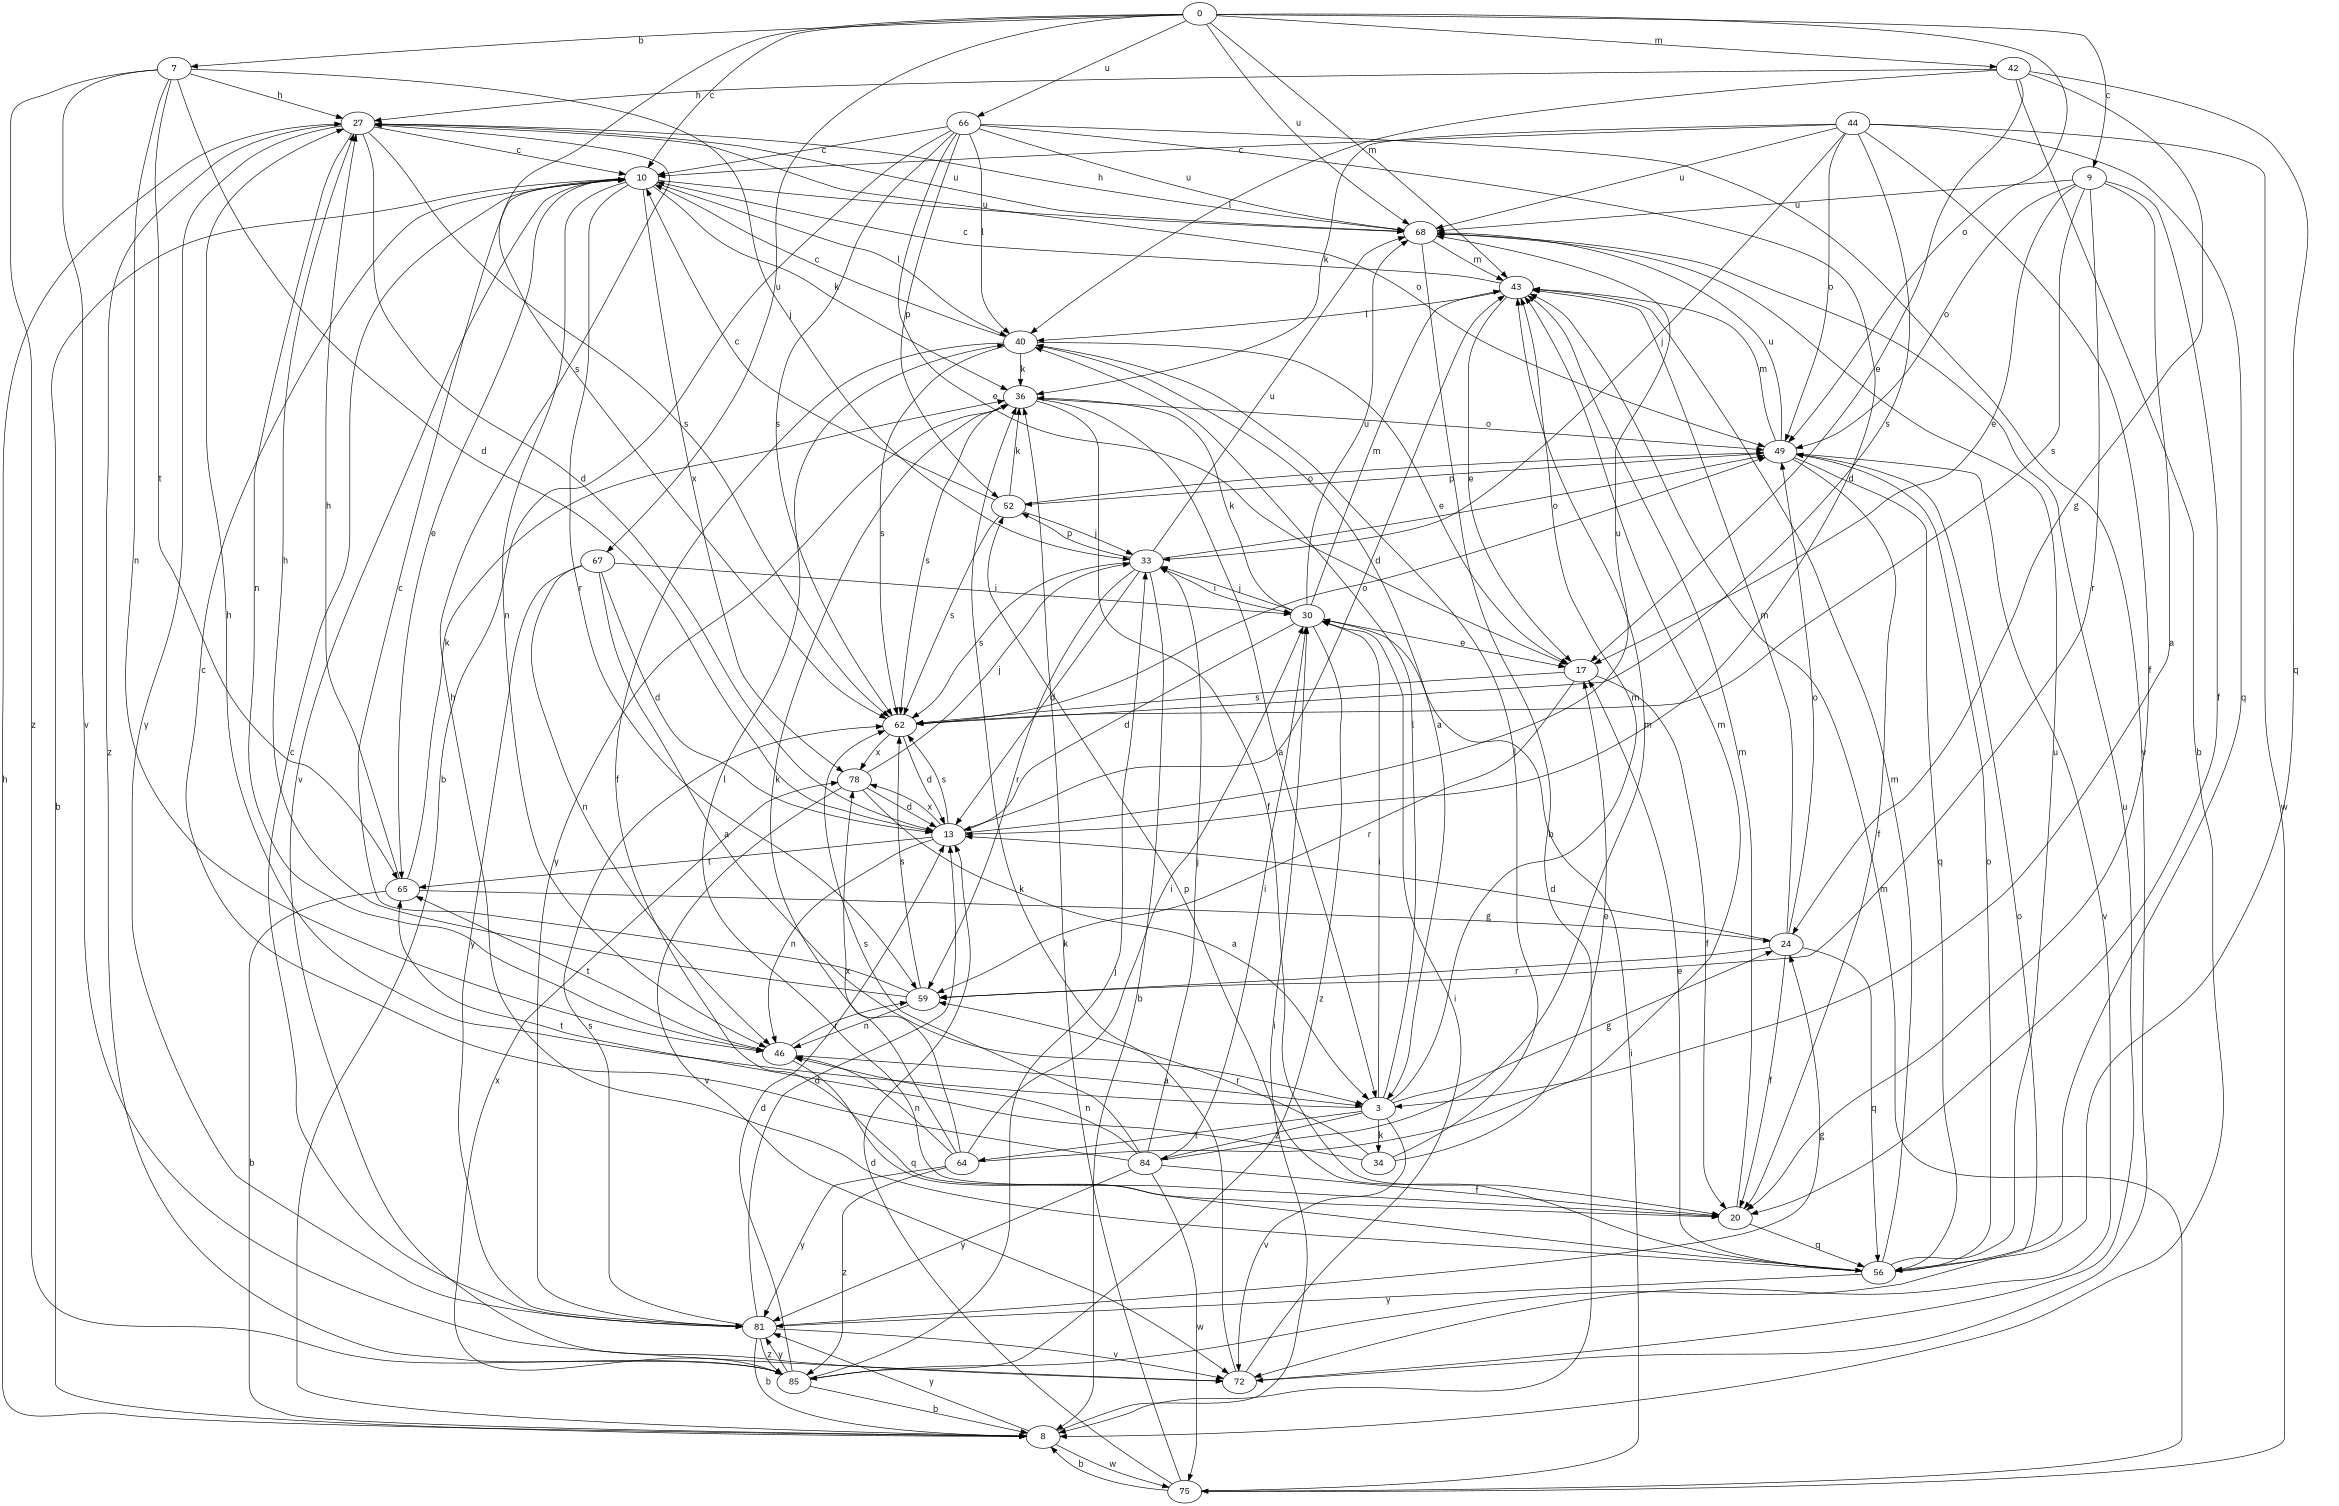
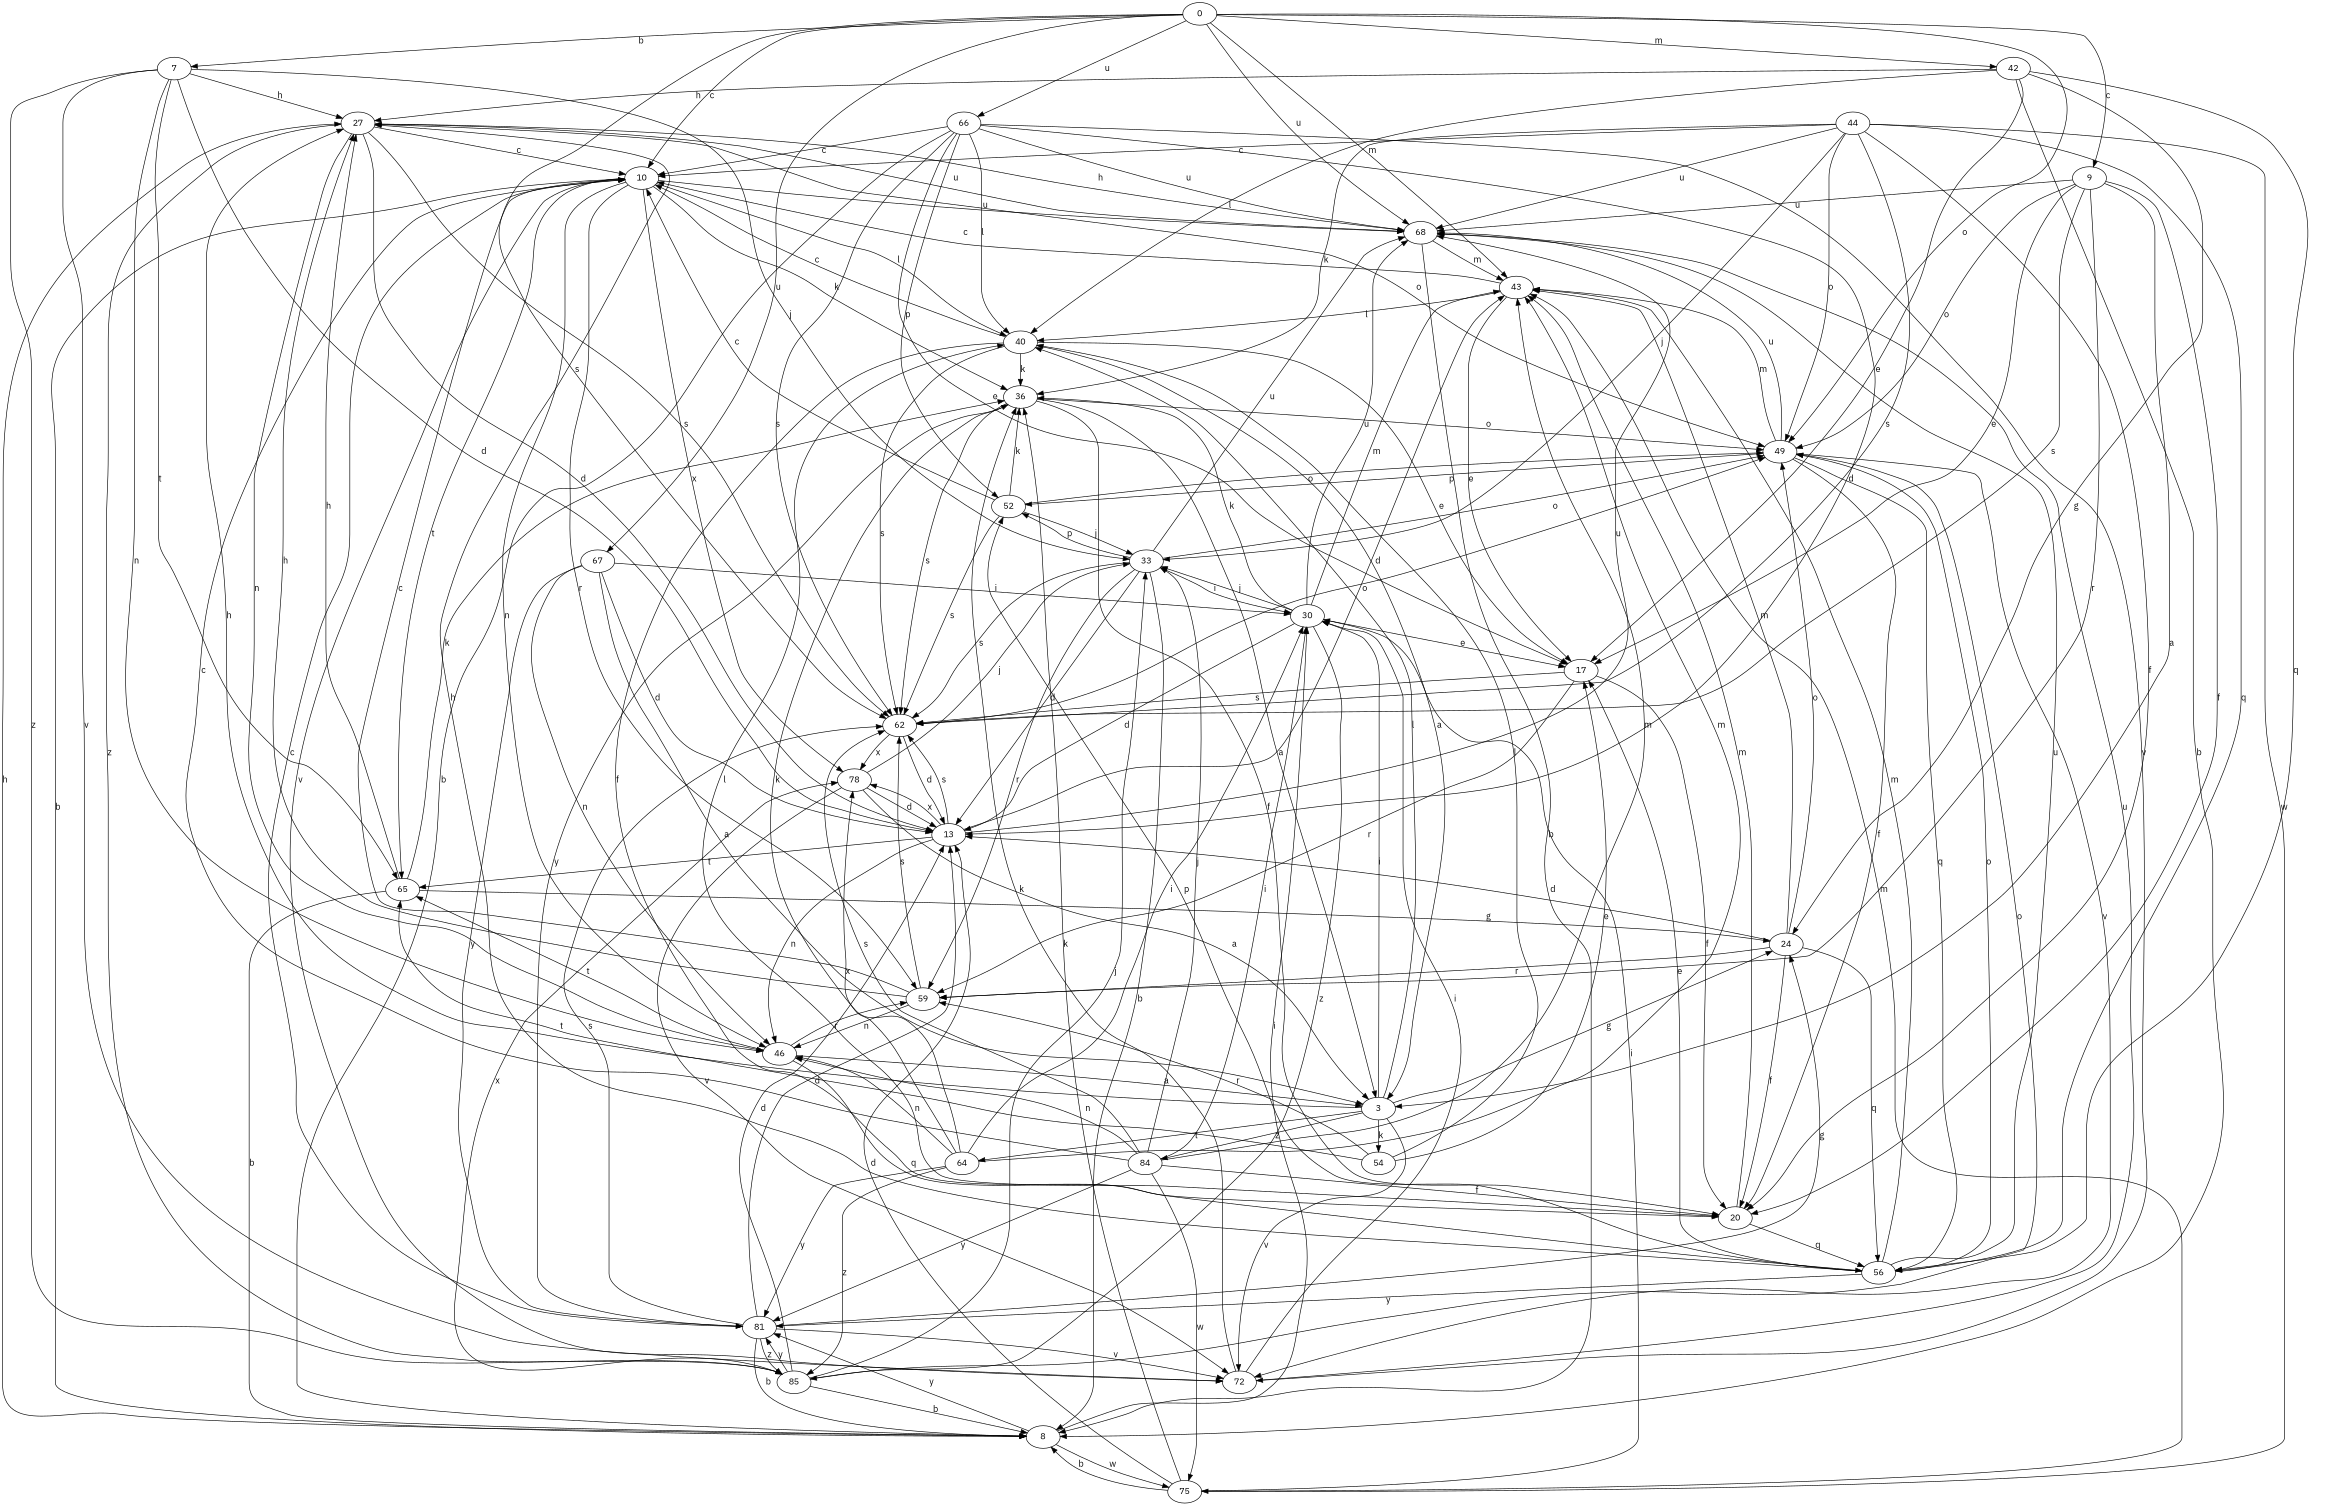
edge "10" -> "65": label "e" -> "t"
edge "3" -> "43": removed, label "m"
edge "27" -> "81": removed, label "y"
node "34": label "34" -> "54"
